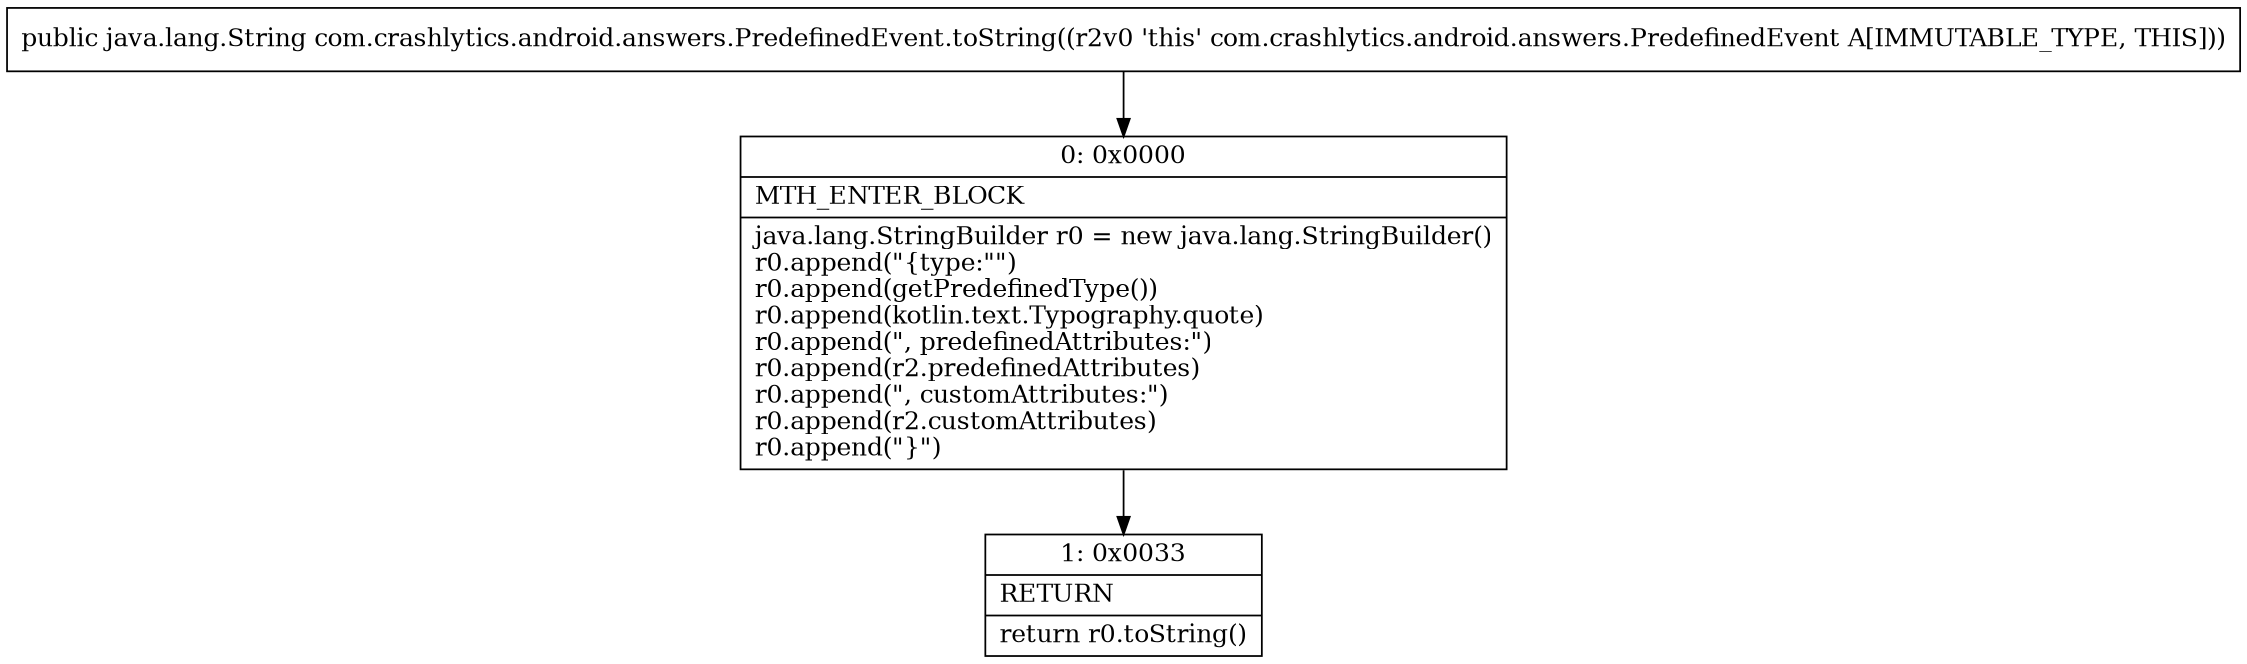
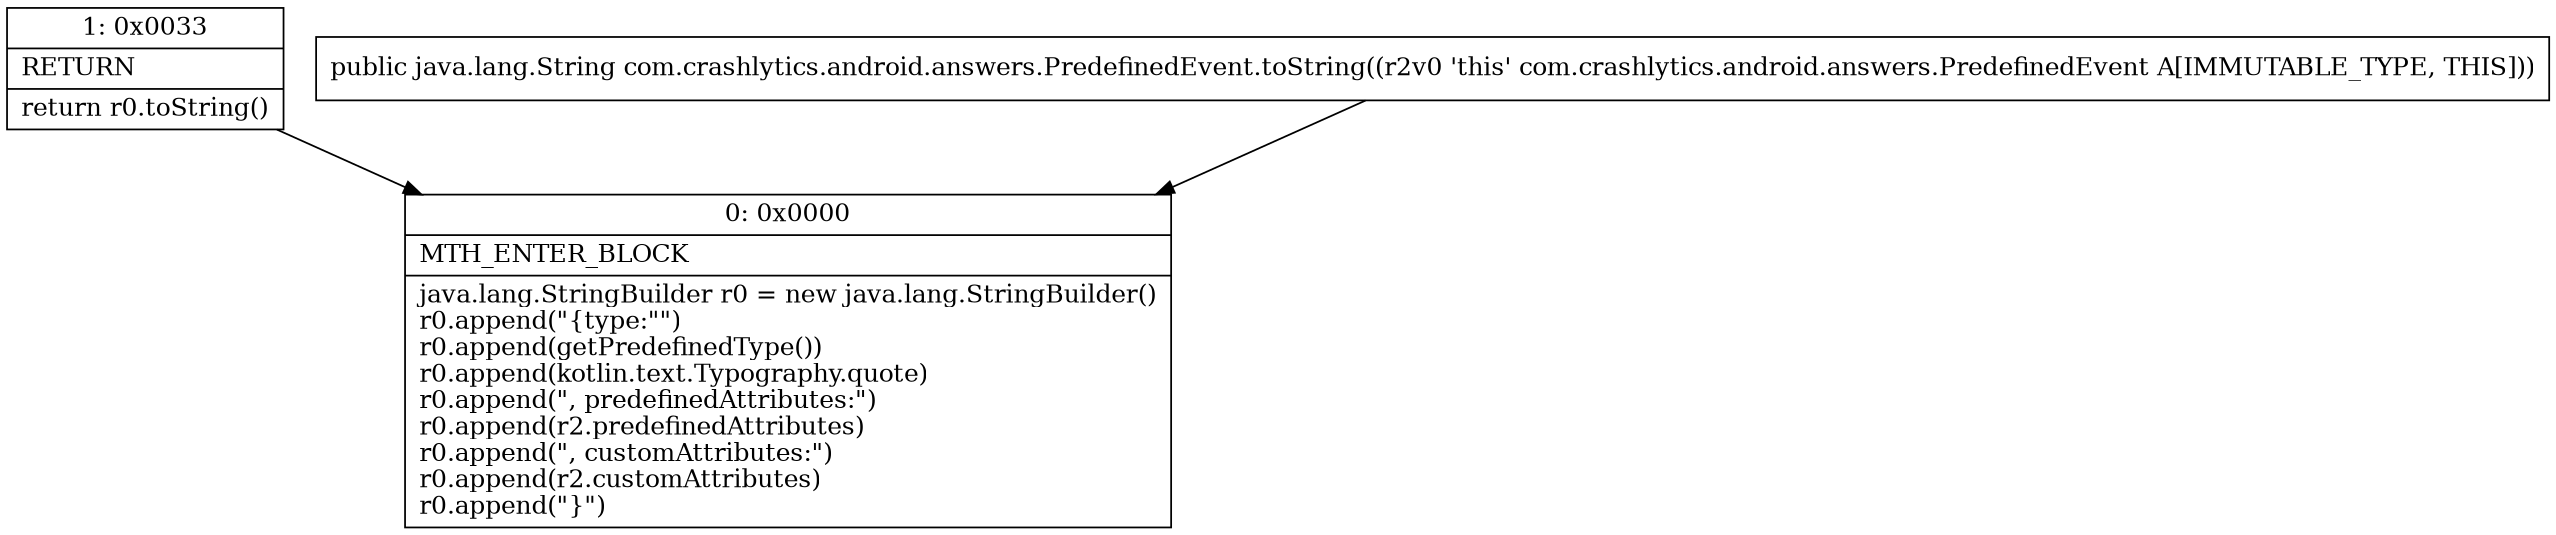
edge "0: 0x0000" -> "1: 0x0033": reversed
